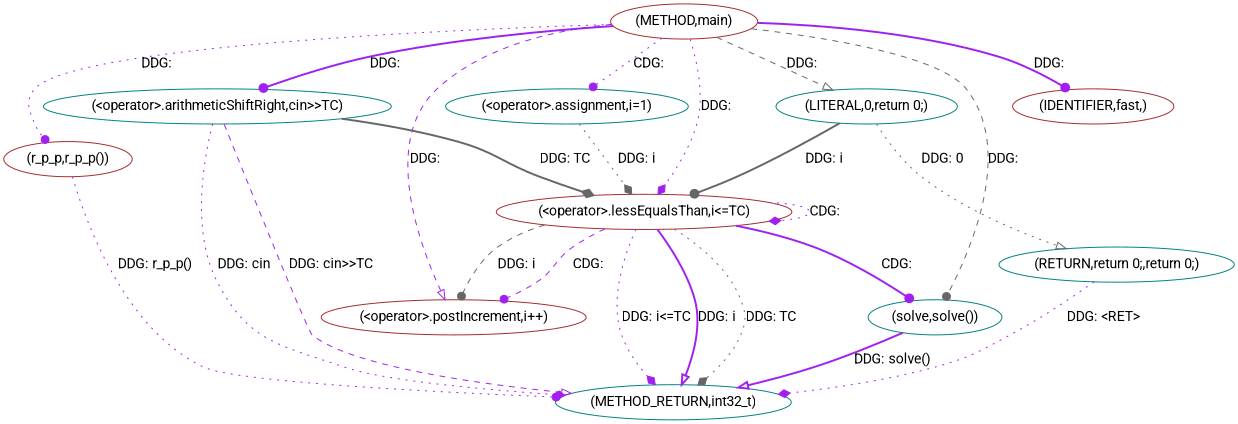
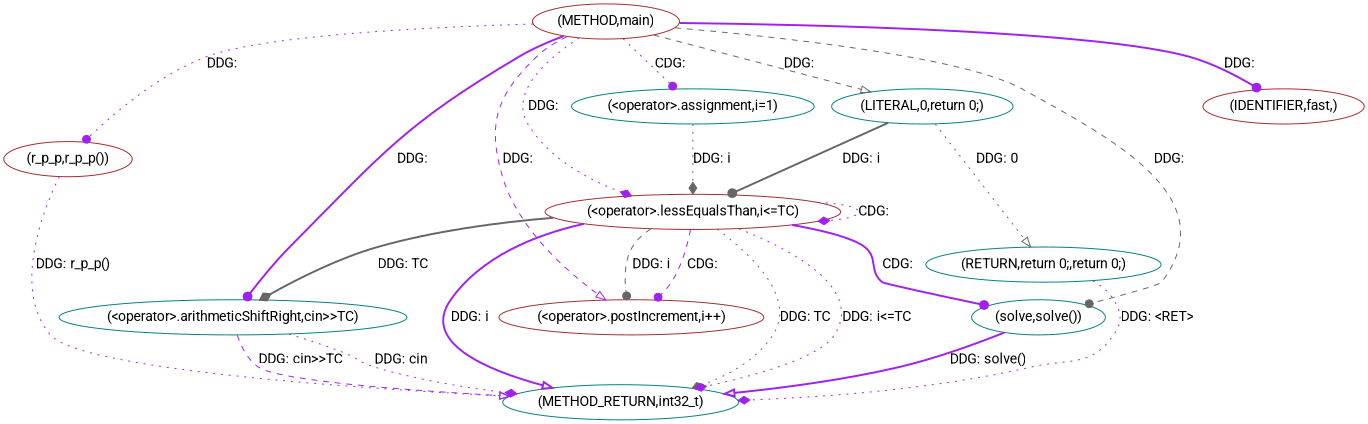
edge "(<operator>.arithmeticShiftRight,cin>>TC)" -> "(<operator>.lessEqualsThan,i<=TC)": reversed
edge "(r_p_p,r_p_p())" -> "(METHOD_RETURN,int32_t)": arrowhead dot -> onormal
